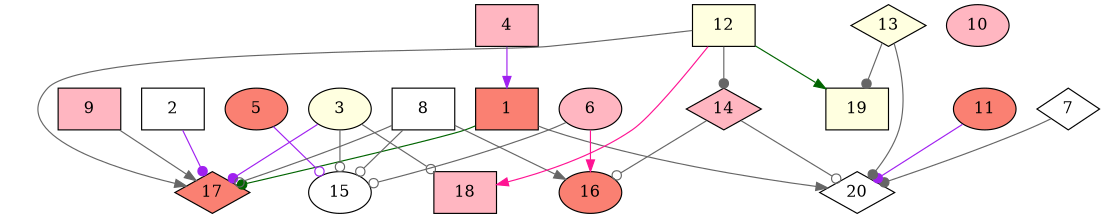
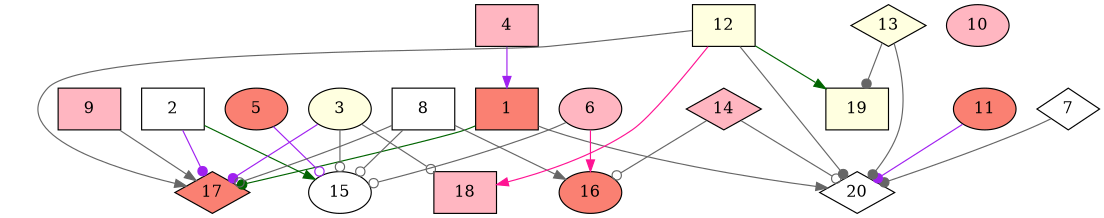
edge "12" -> "14": now "12" -> "20"
edge "2" -> "15": added
